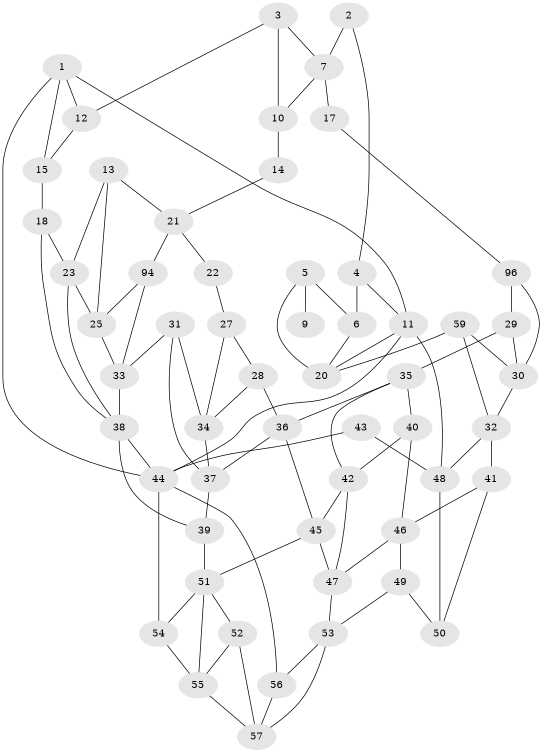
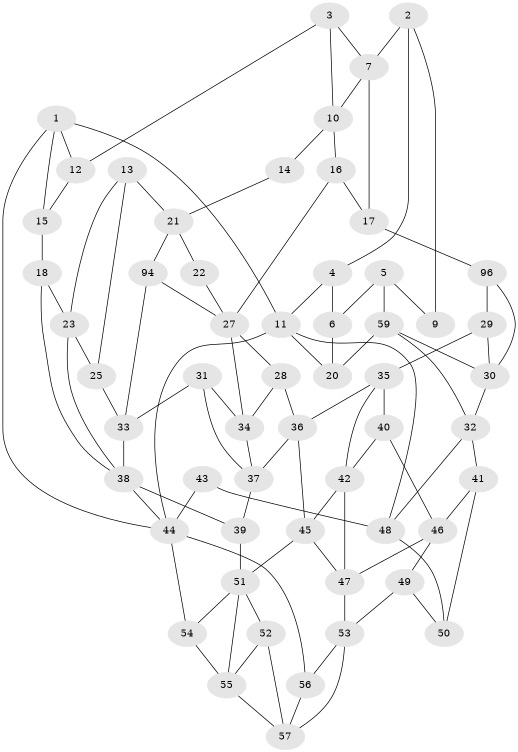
edge "2" -- "9": added
node "16": added
edge "94" -- "25": now "94" -- "27"
edge "5" -- "20": now "5" -- "59"
